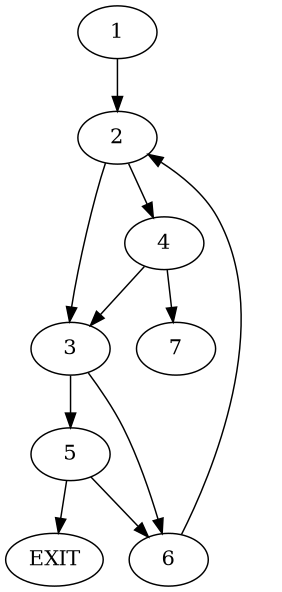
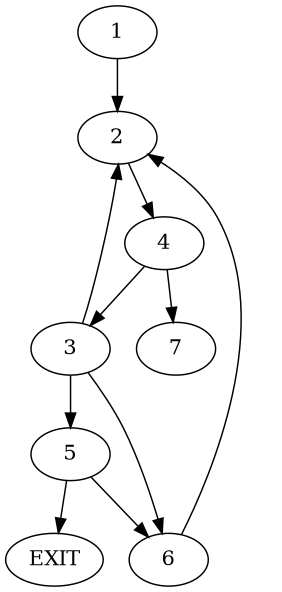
edge "2" -> "3": reversed
